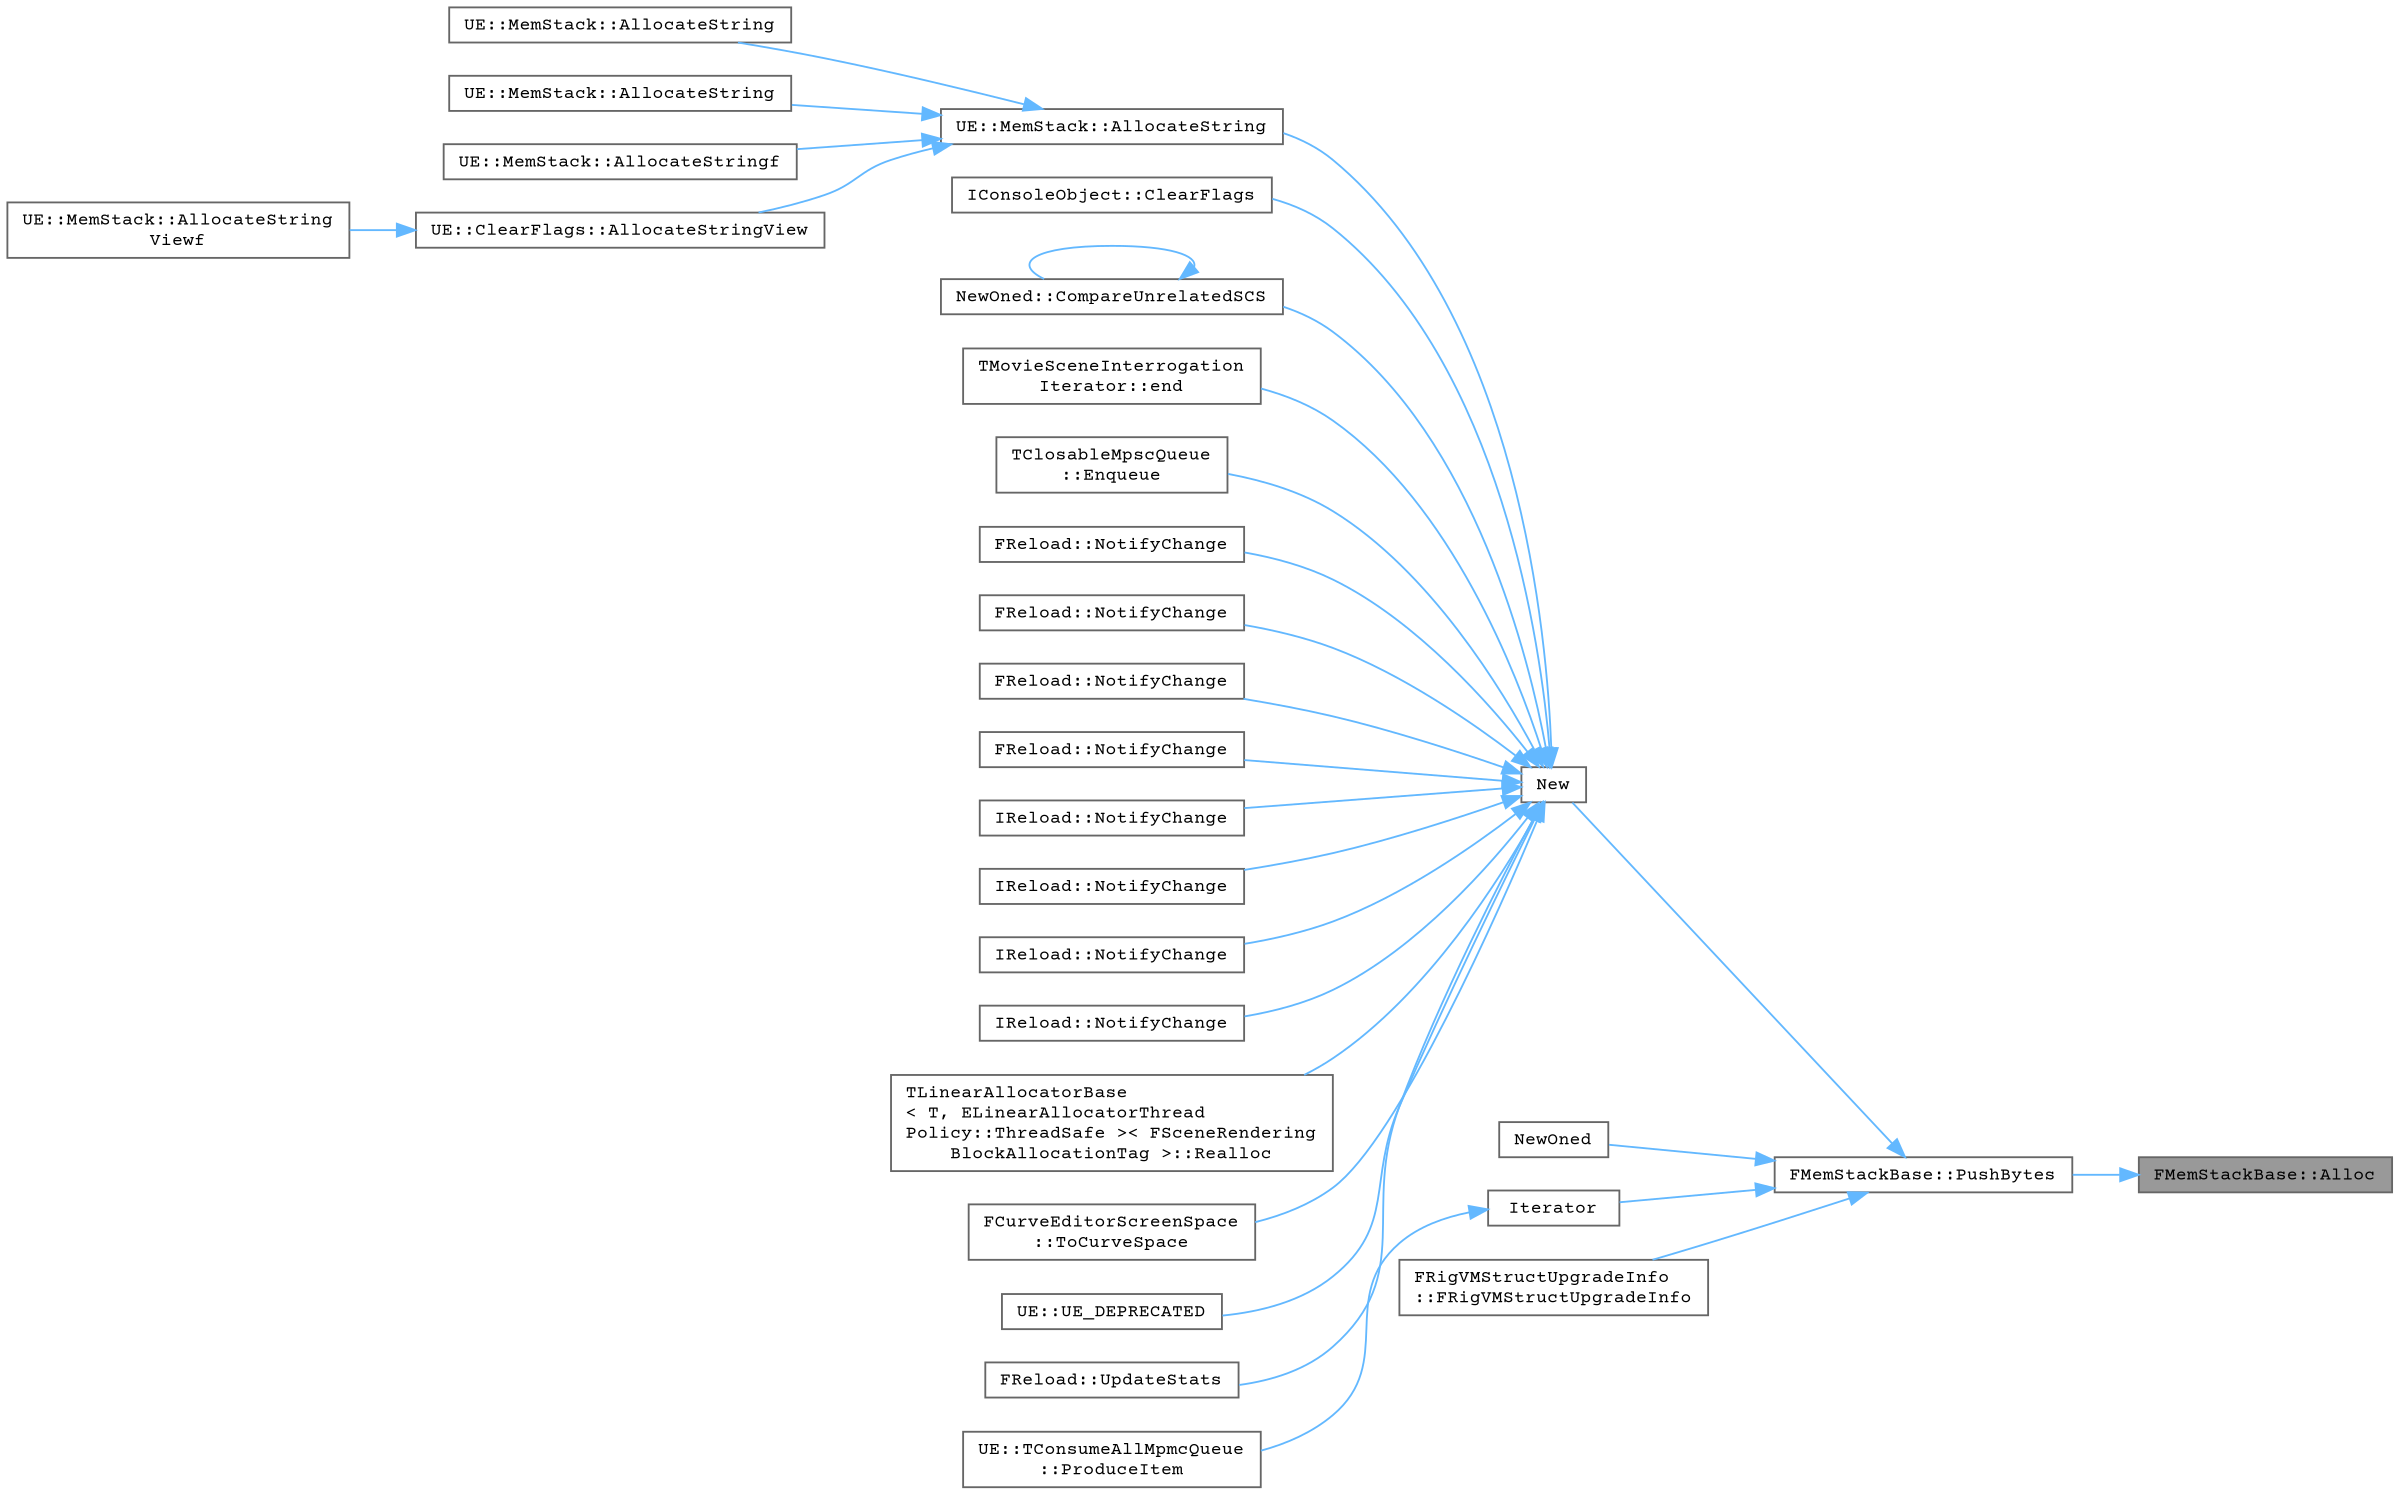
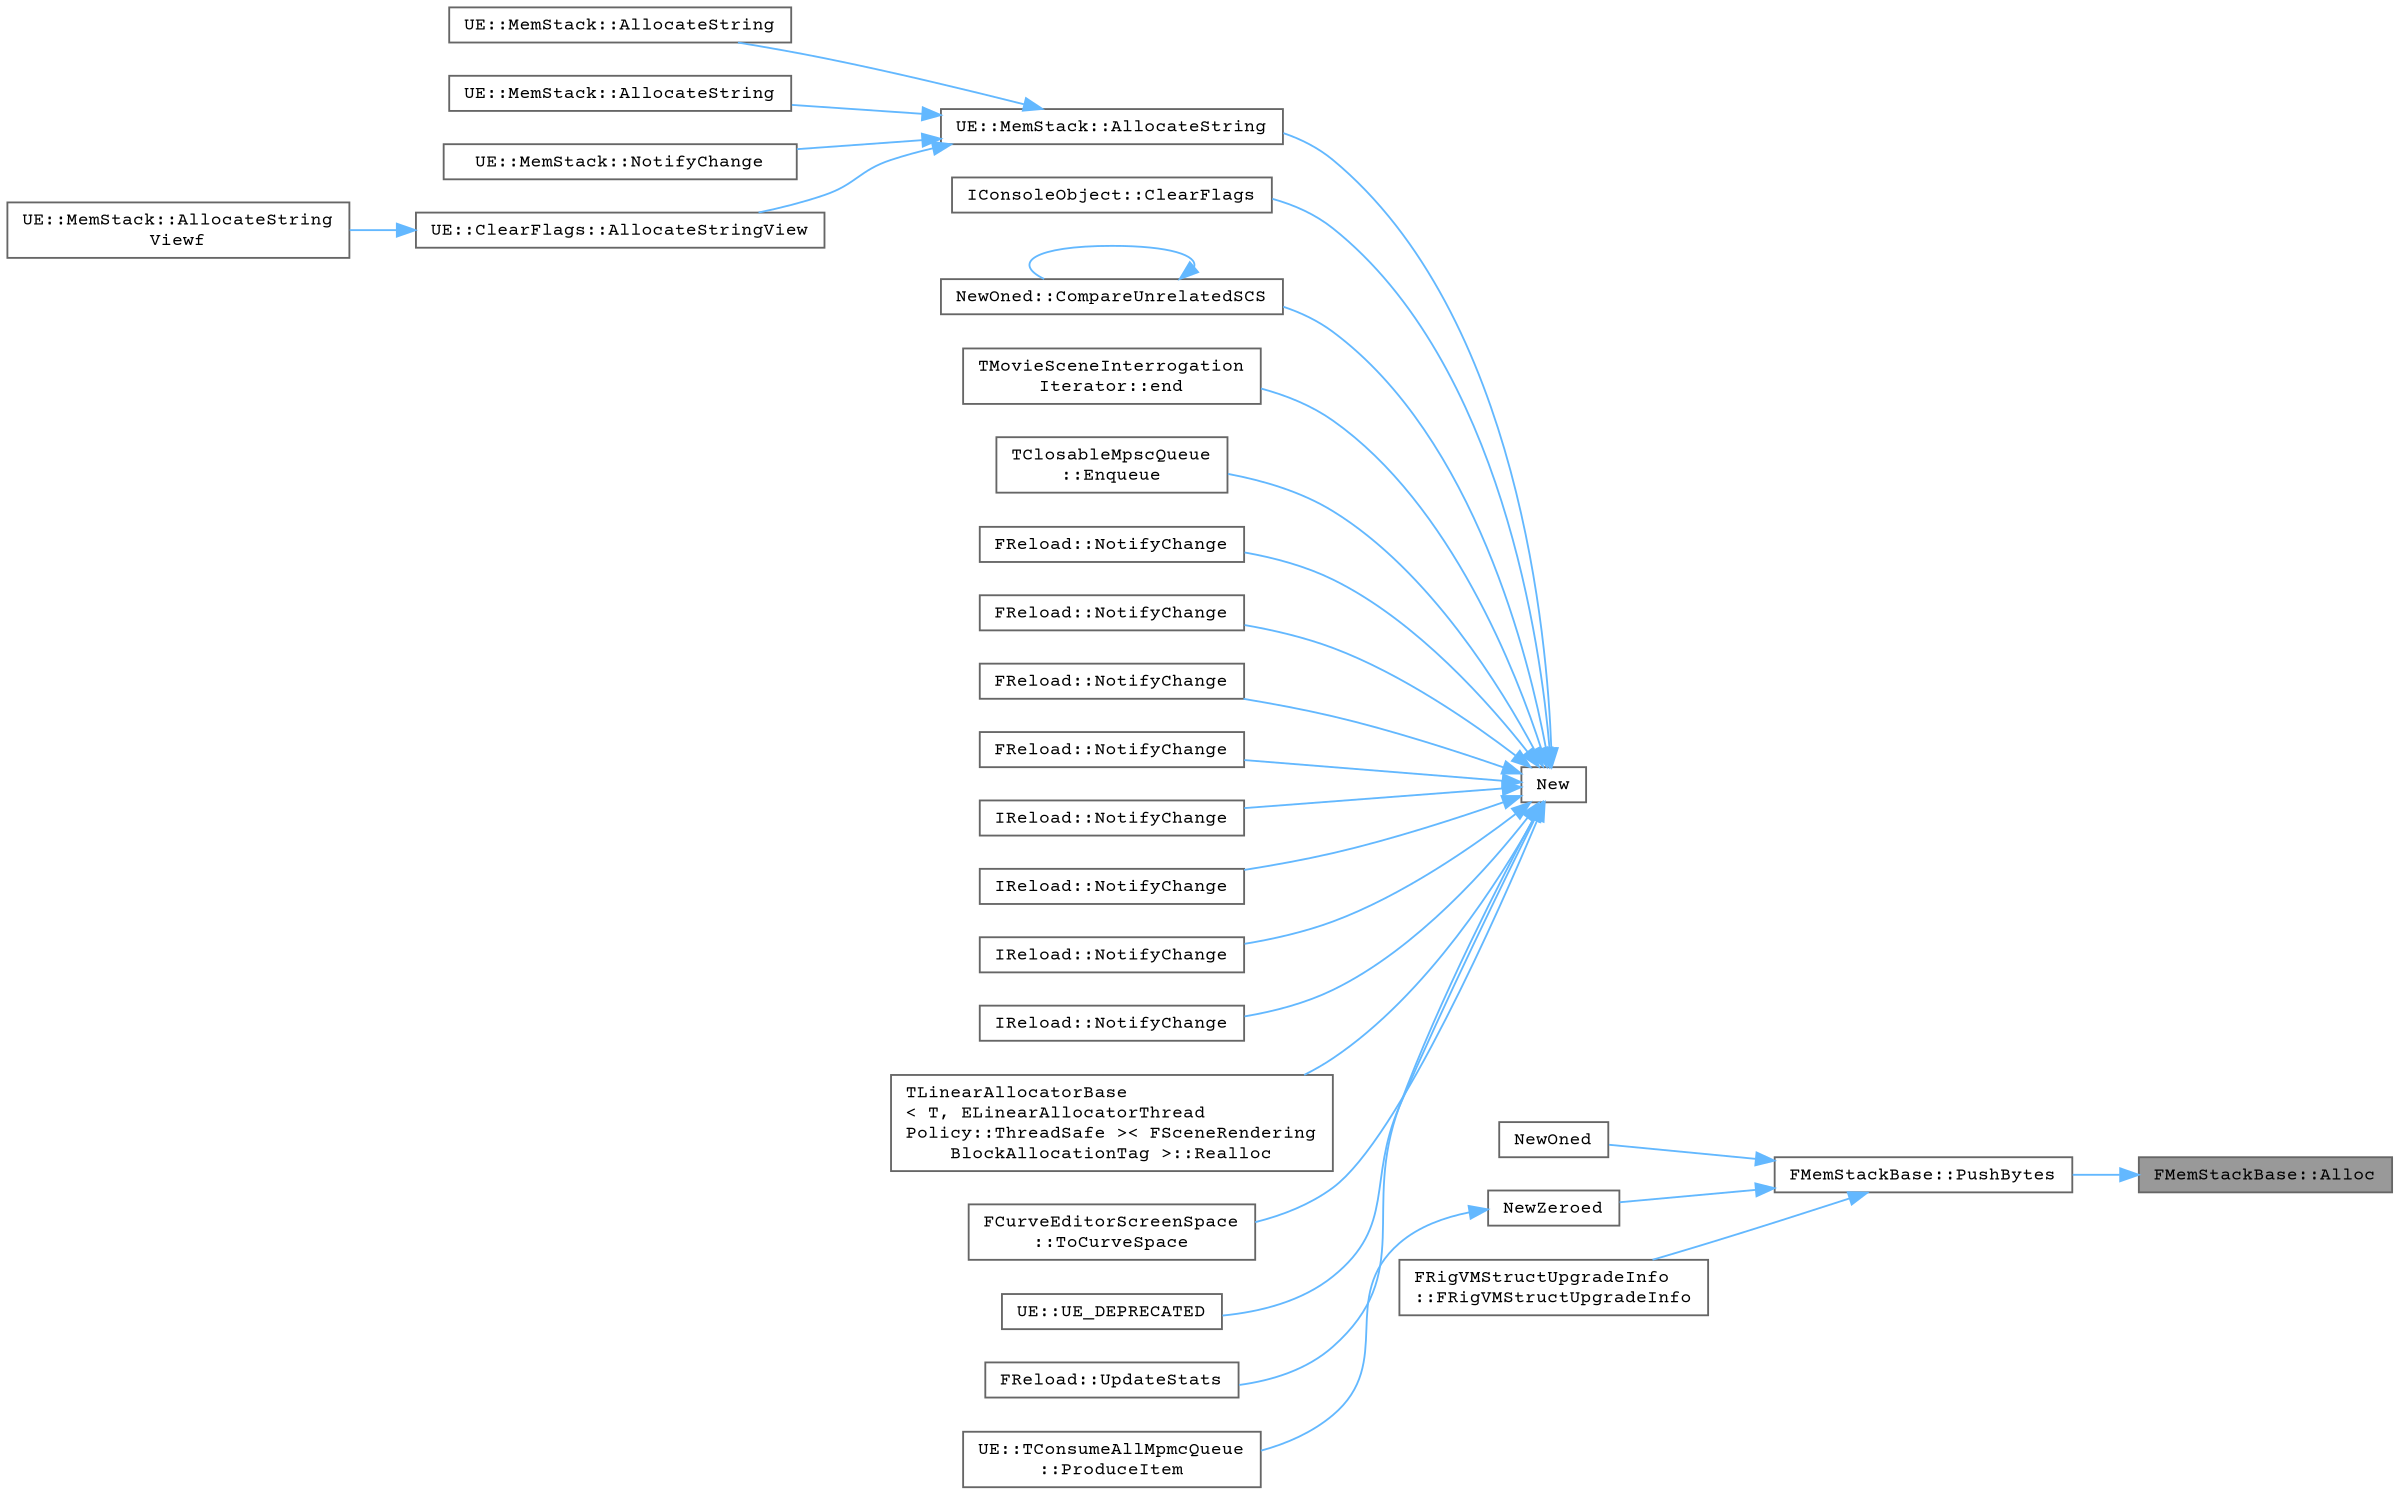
node "UE::MemStack::AllocateStringf": label "UE::MemStack::AllocateStringf" -> "UE::MemStack::NotifyChange"
edge "New" -> "FMemStackBase::PushBytes": removed
node "Iterator": label "Iterator" -> "NewZeroed"
